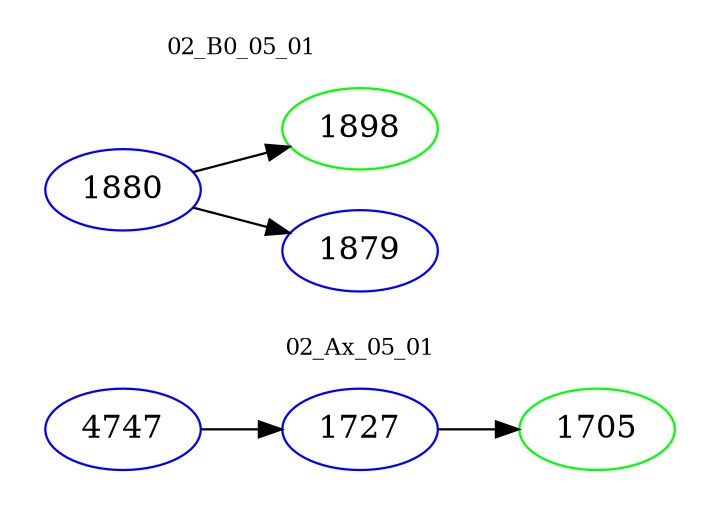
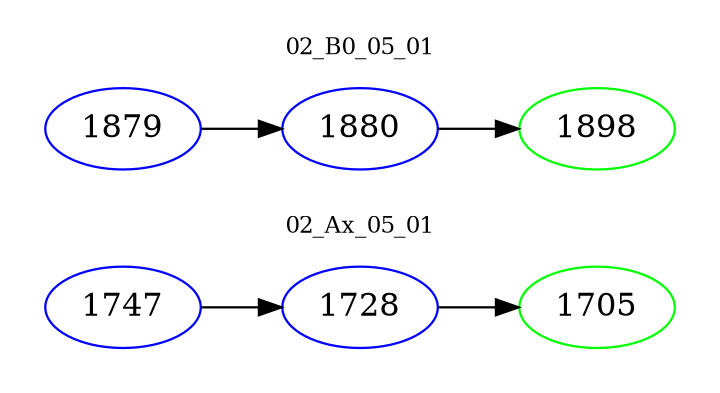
edge "1880" -> "1879": reversed
node "4747": label "4747" -> "1747"
node "1727": label "1727" -> "1728"
